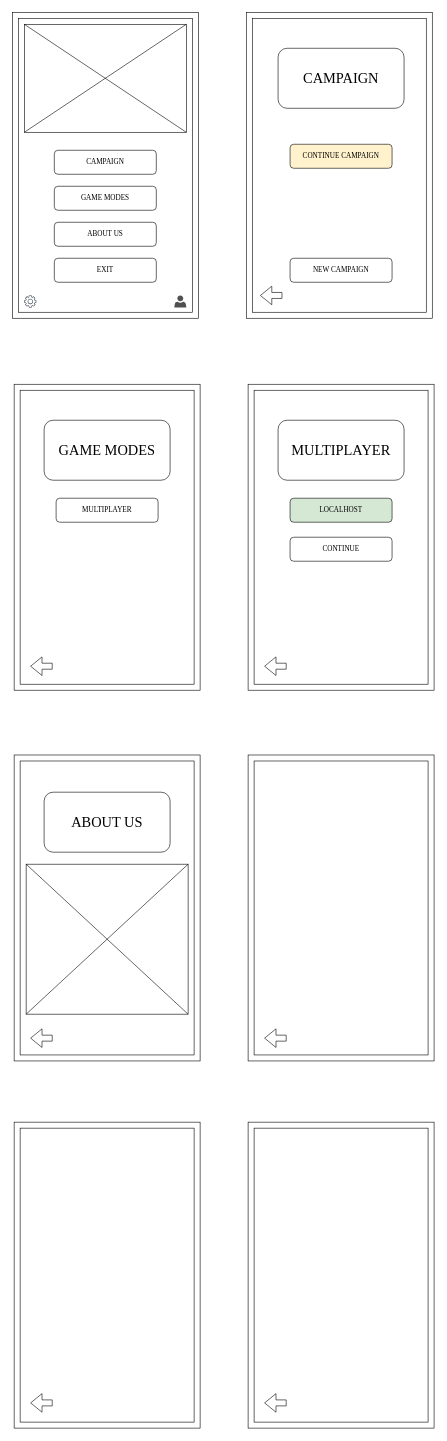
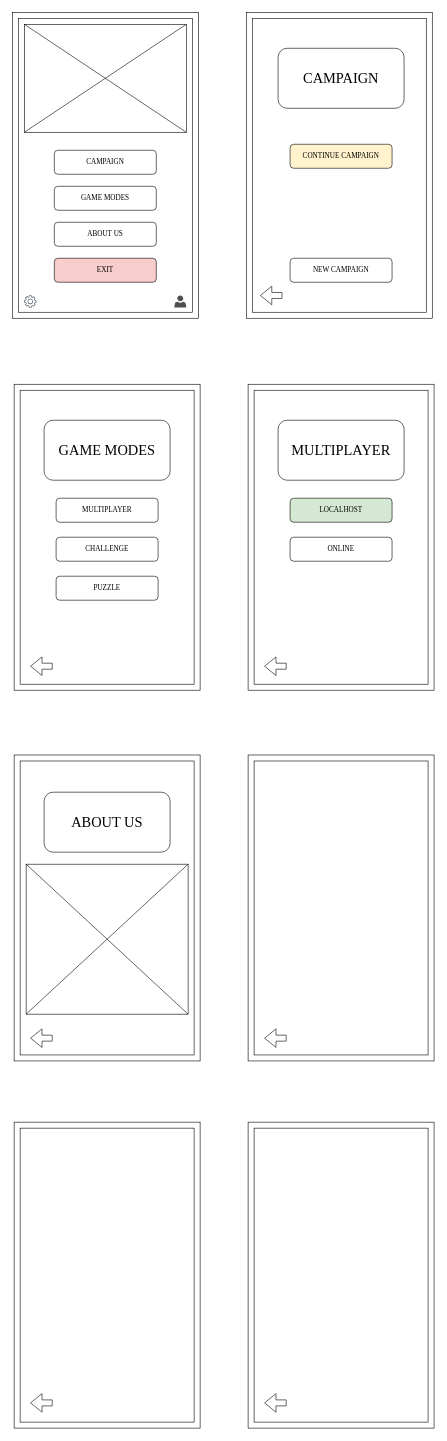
node "EXIT": fillcolor #ffffff -> #f8cecc
node "CHALLENGE": added
node "CONTINUE": label "CONTINUE" -> "ONLINE"
node "PUZZLE": added
